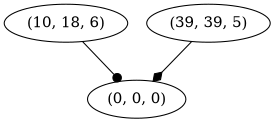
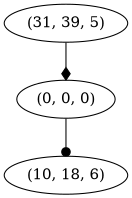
node "(39, 39, 5)": label "(39, 39, 5)" -> "(31, 39, 5)"
edge "(10, 18, 6)" -> "(0, 0, 0)": reversed
